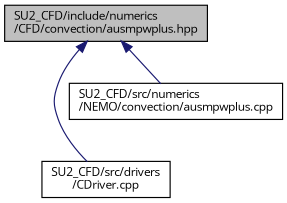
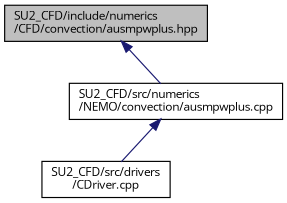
edge "SU2_CFD/src/drivers /CDriver.cpp" -> "SU2_CFD/include/numerics /CFD/convection/ausmpwplus.hpp": now "SU2_CFD/src/drivers /CDriver.cpp" -> "SU2_CFD/src/numerics /NEMO/convection/ausmpwplus.cpp"
